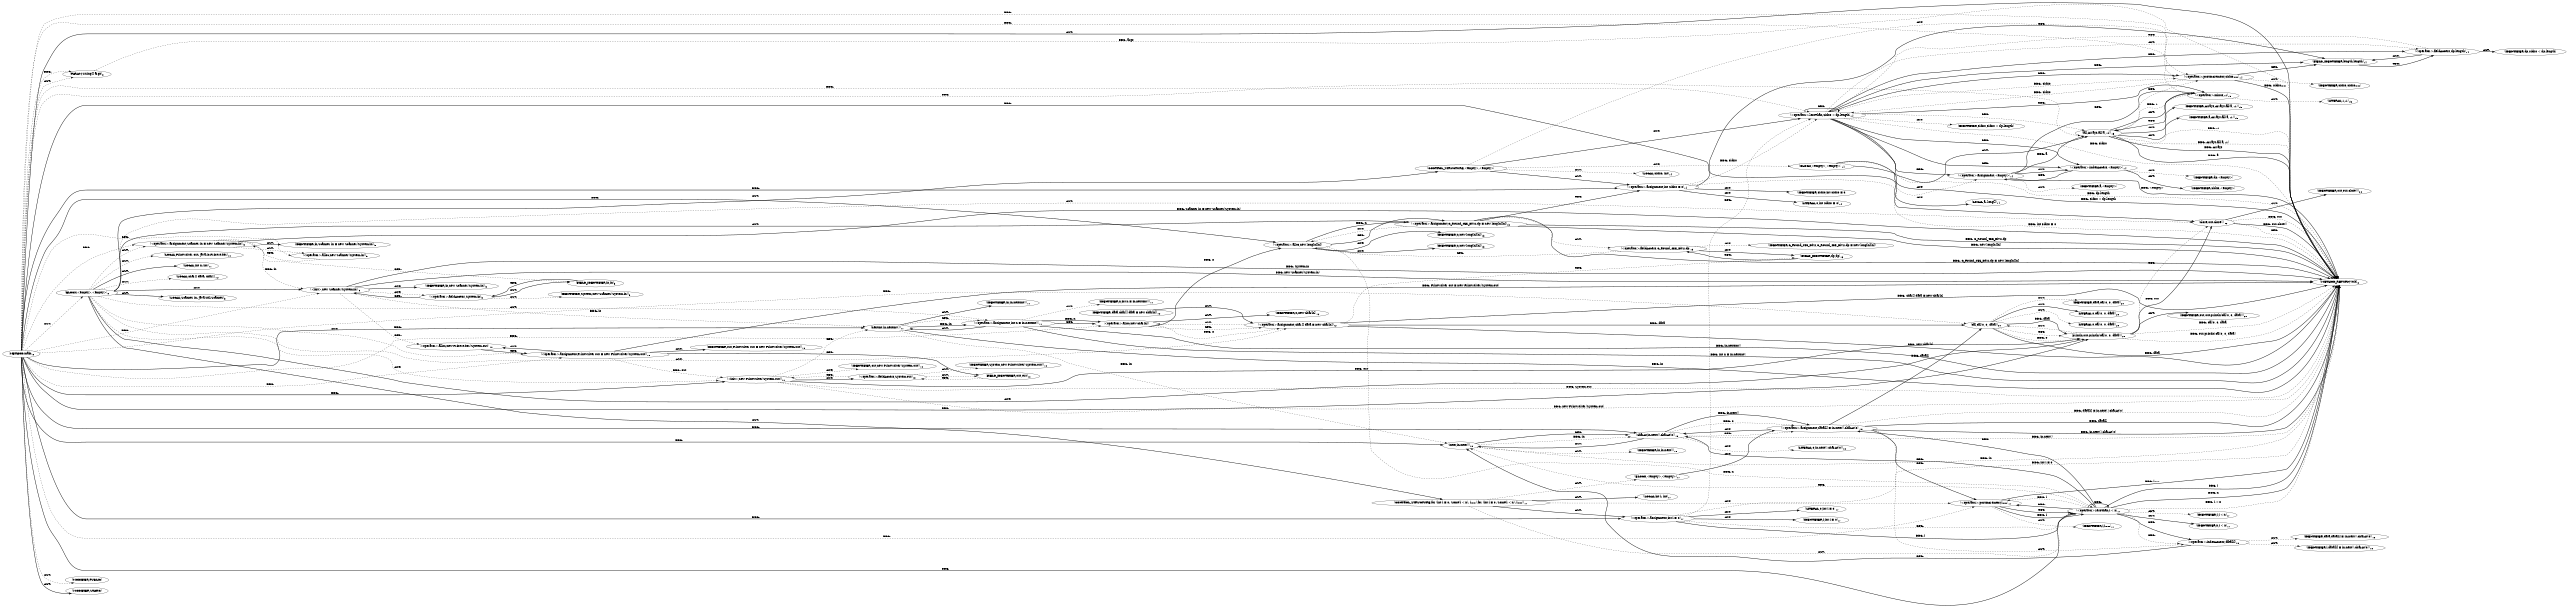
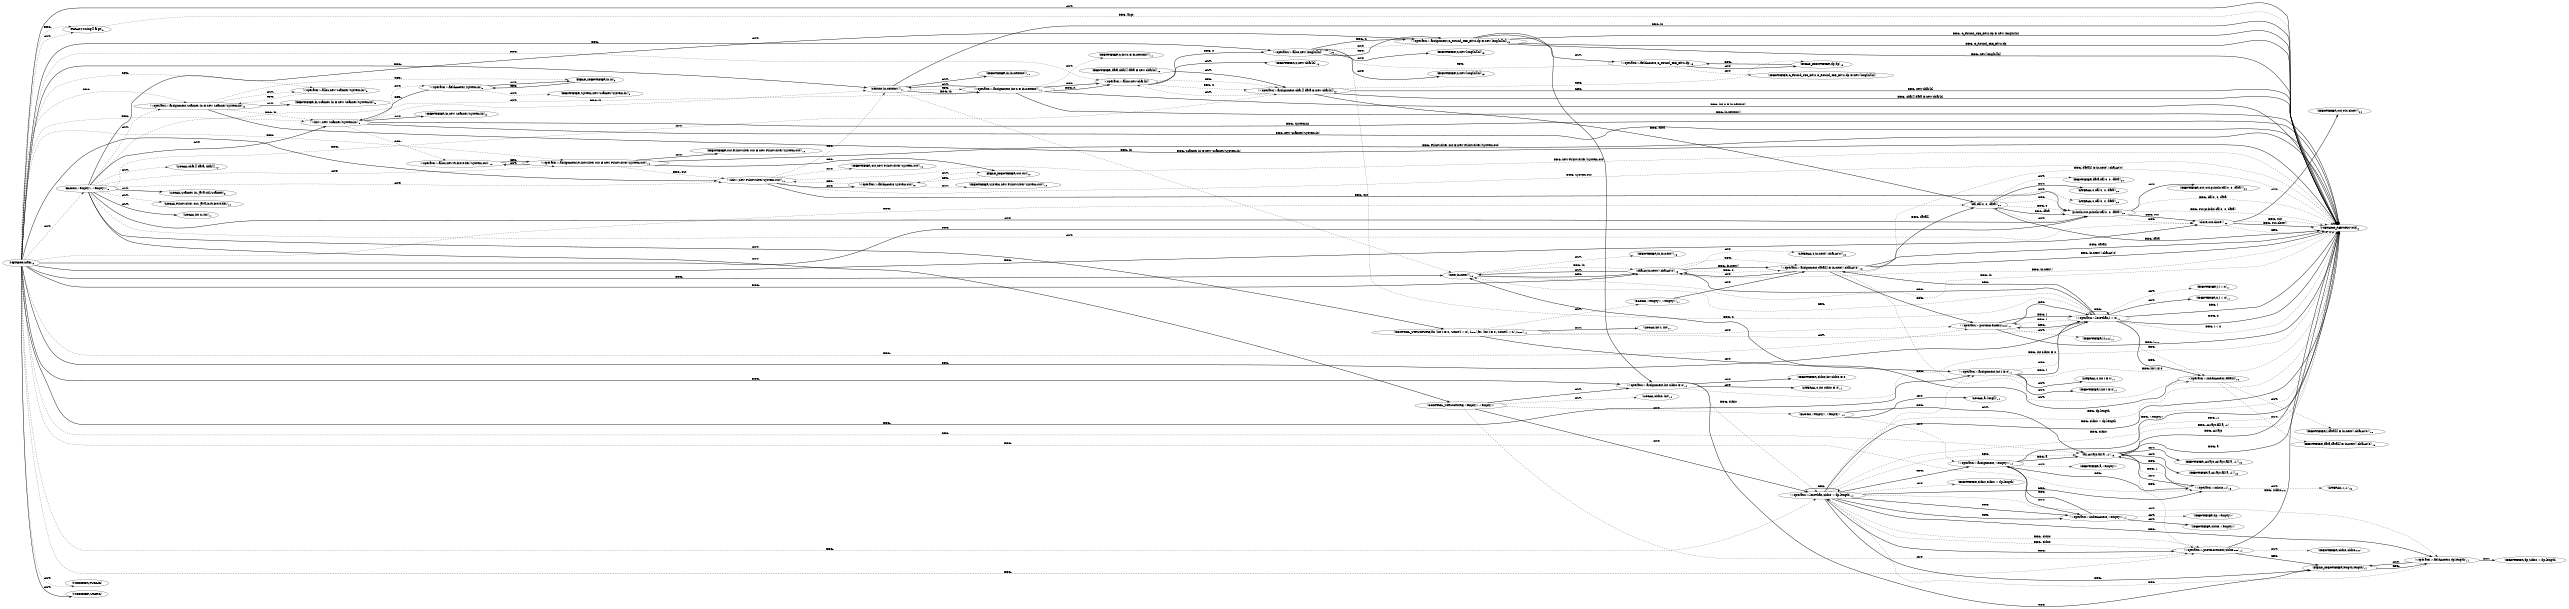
edge "(<operator>.assignment,C_Round_455_Div2.dp = new long[n][n])" -> "(<operator>.fieldAccess,C_Round_455_Div2.dp)": style dashed -> bold
edge "(<operator>.assignment,int i = 0)" -> "(<operator>.lessThan,$idx0 < dp.length)": reversed
